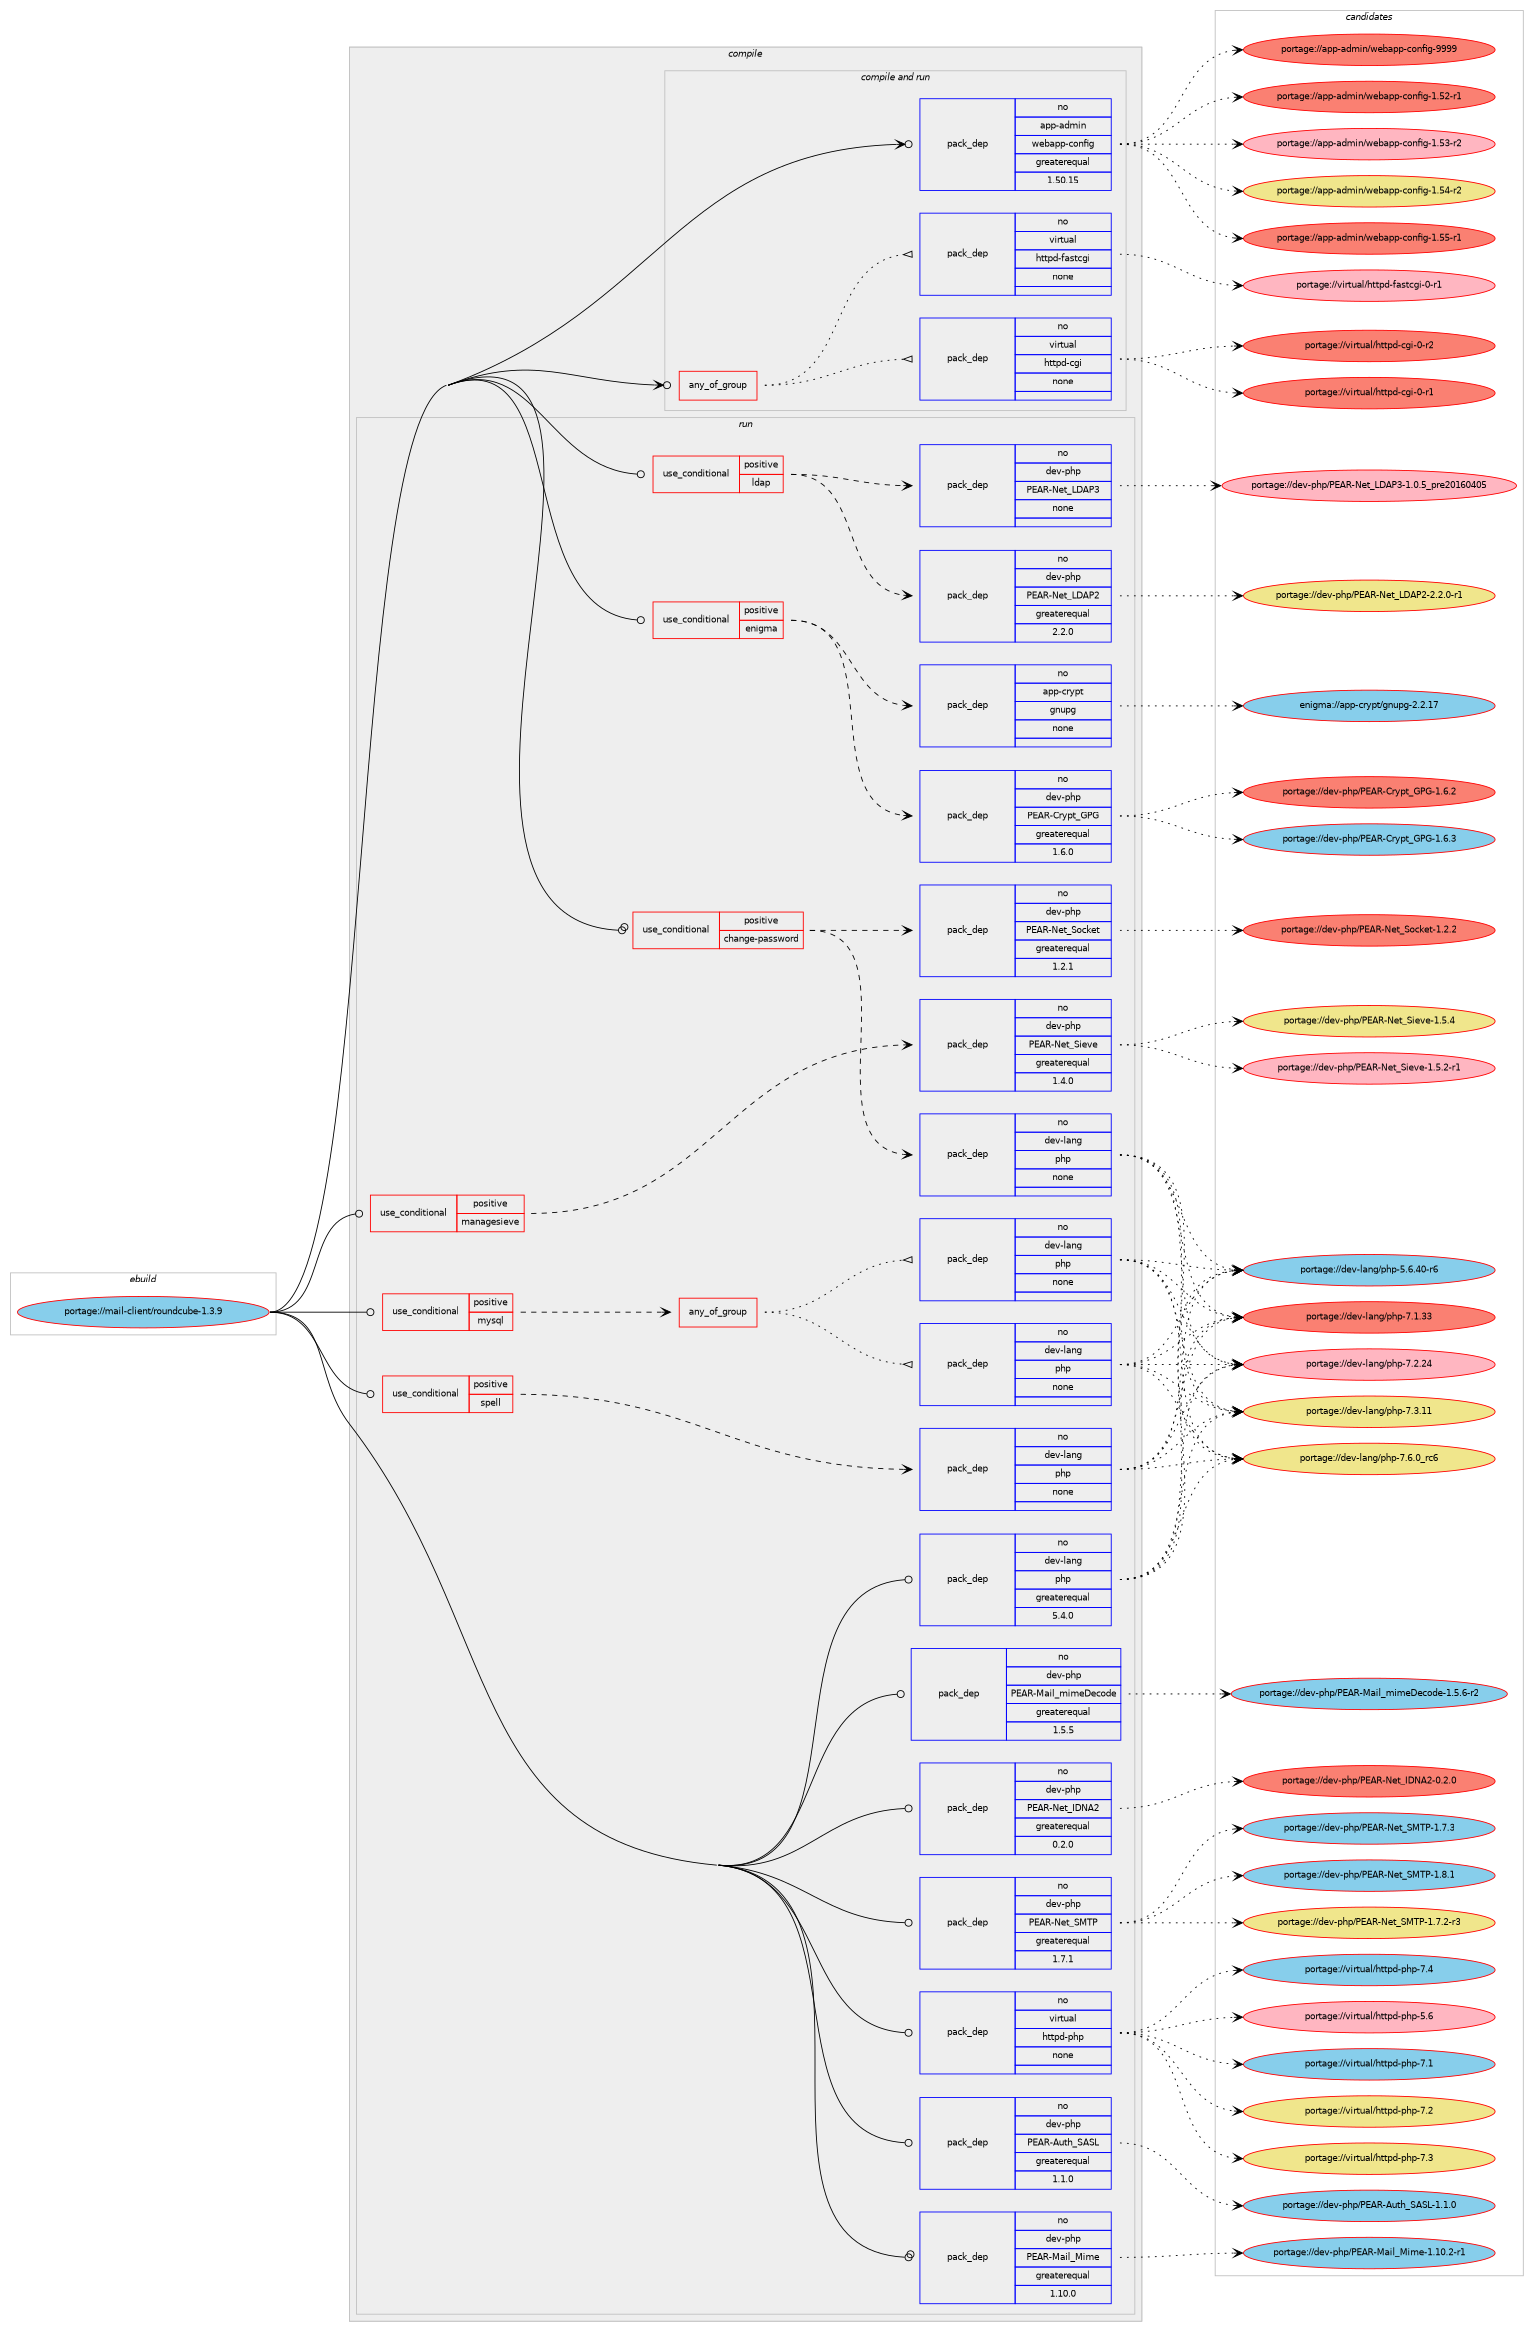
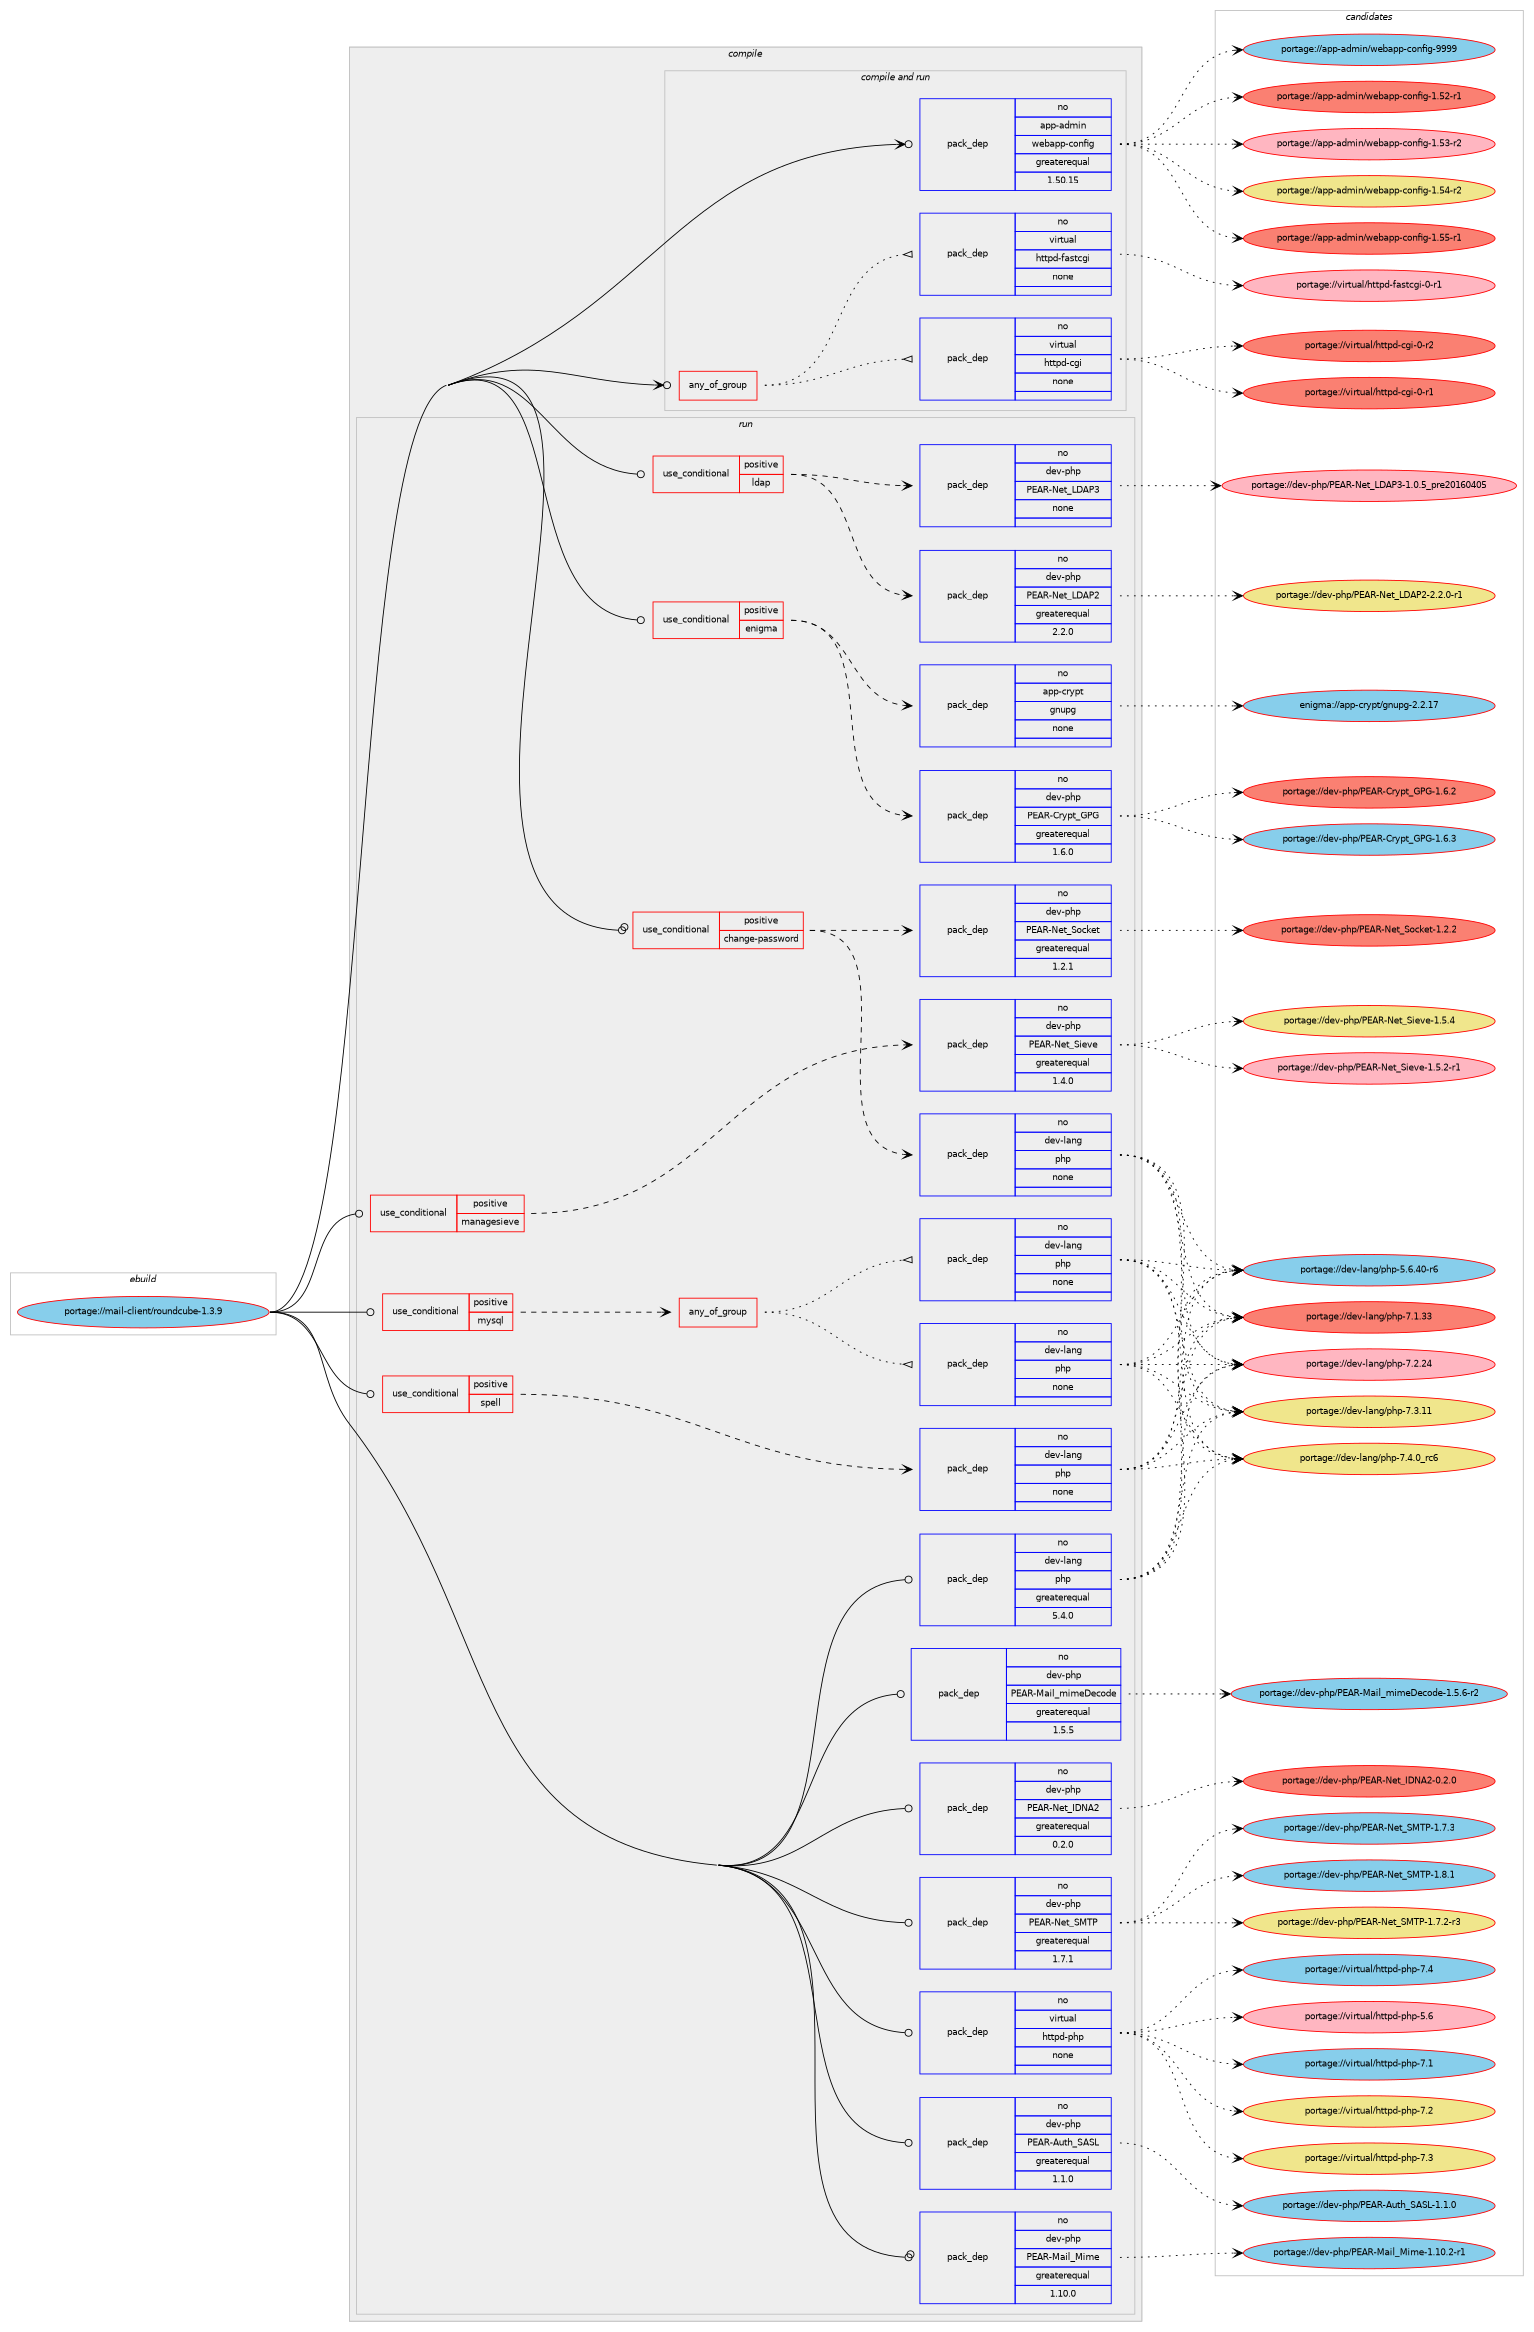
node "portage://app-admin/webapp-config-9999": fillcolor salmon -> skyblue
node "portage://dev-lang/php-7.6.0_rc6": label "portage://dev-lang/php-7.6.0_rc6" -> "portage://dev-lang/php-7.4.0_rc6"
